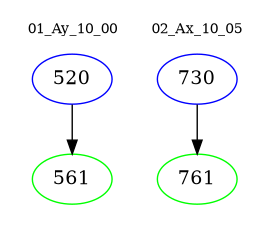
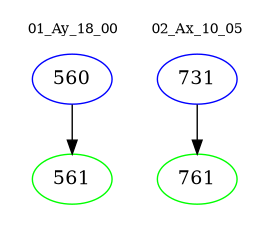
cluster "01_Ay_10_00": label "01_Ay_10_00" -> "01_Ay_18_00"
node "520": label "520" -> "560"
node "730": label "730" -> "731"
